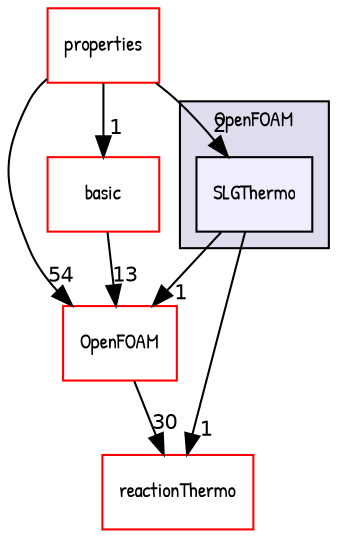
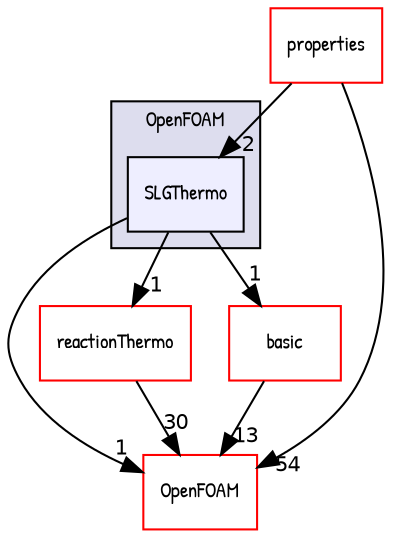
edge "properties" -> "basic": now "SLGThermo" -> "basic"
edge "OpenFOAM" -> "reactionThermo": reversed
